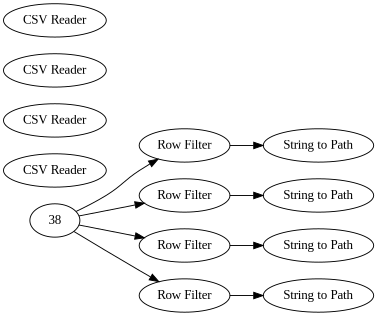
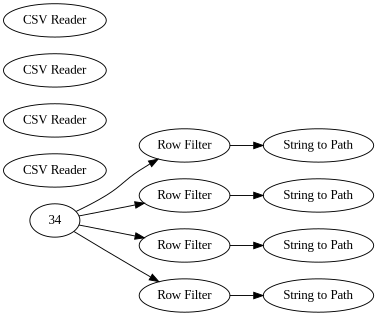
node "38": label "38" -> "34"
